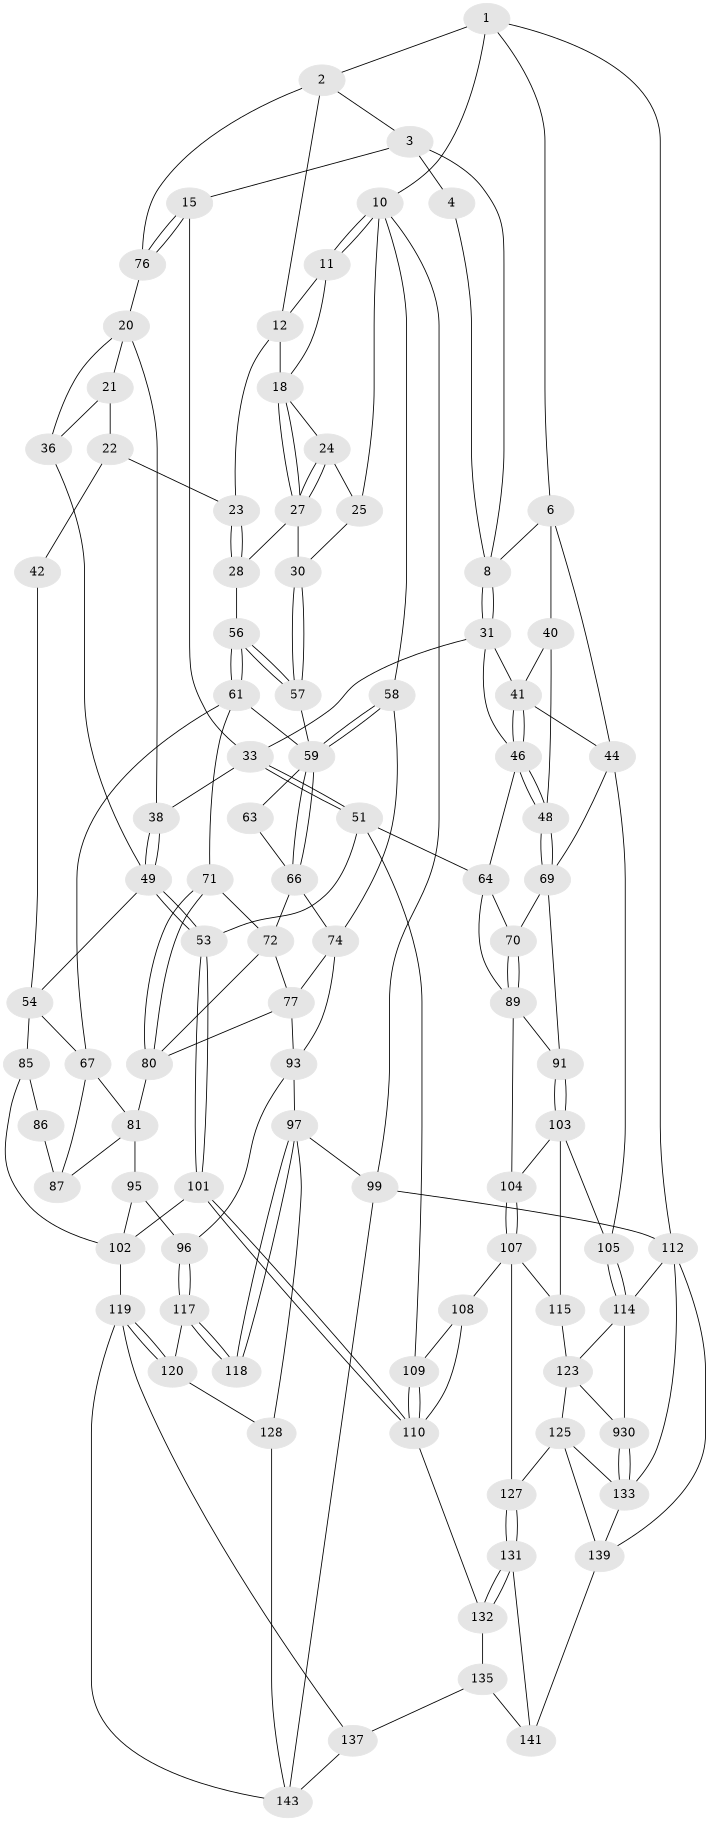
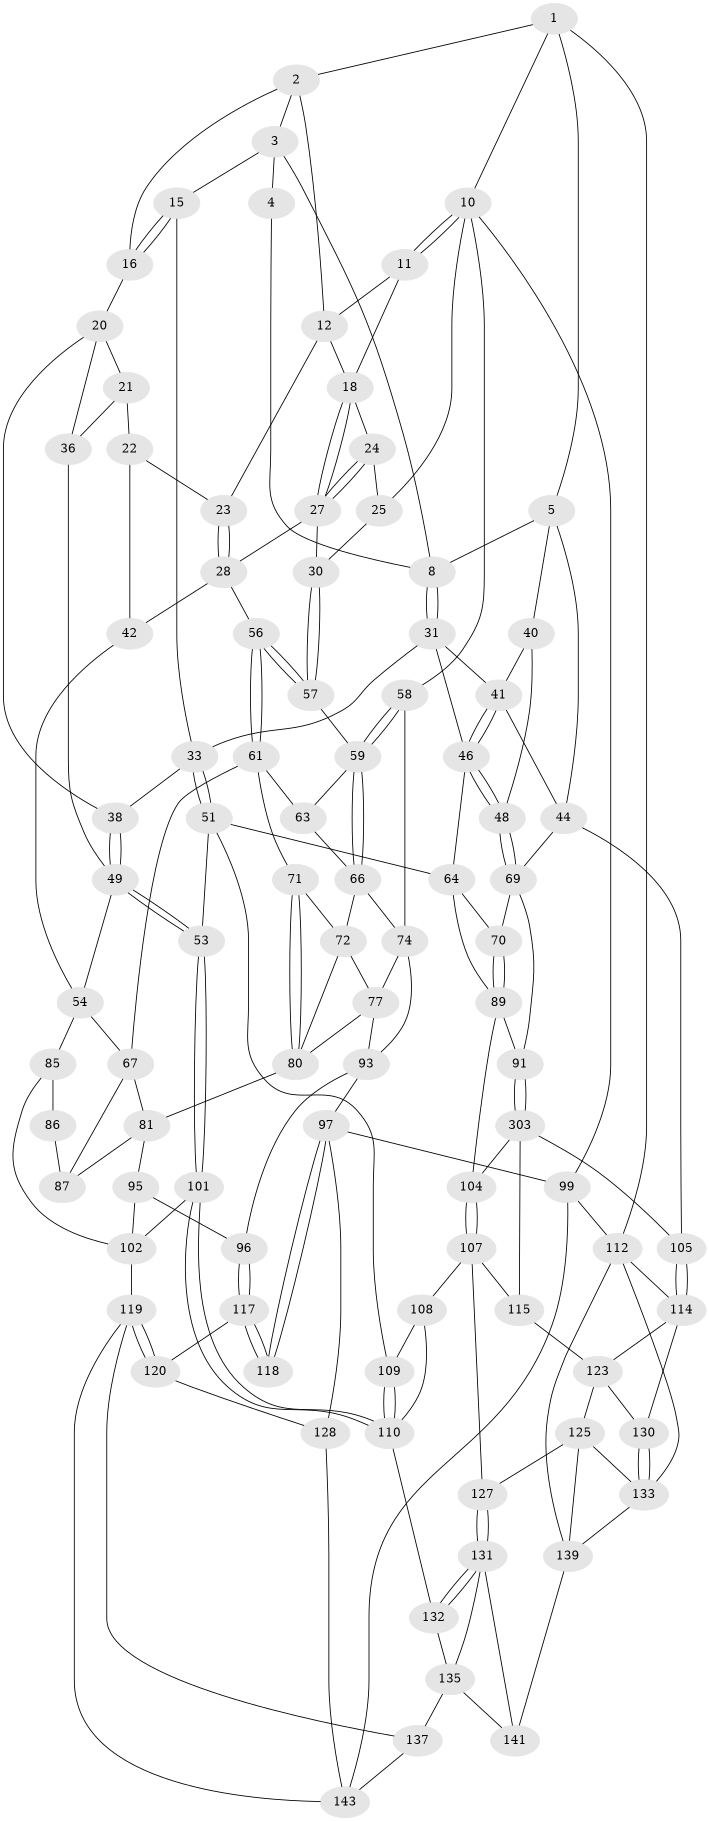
node "76": label "76" -> "16"
node "6": label "6" -> "5"
edge "28" -- "42": added
edge "61" -- "59": now "61" -- "63"
node "103": label "103" -> "303"
node "930": label "930" -> "130"
edge "131" -- "135": added
